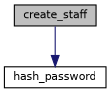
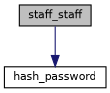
node "create_staff": label "create_staff" -> "staff_staff"
